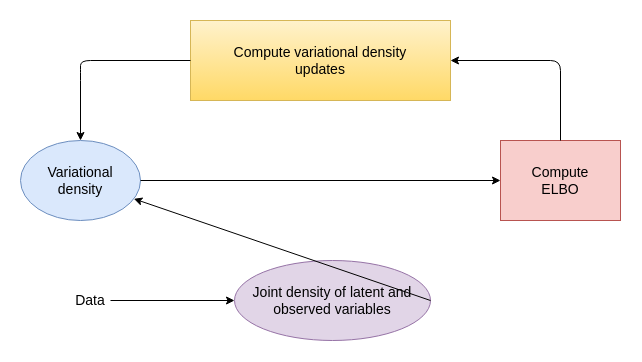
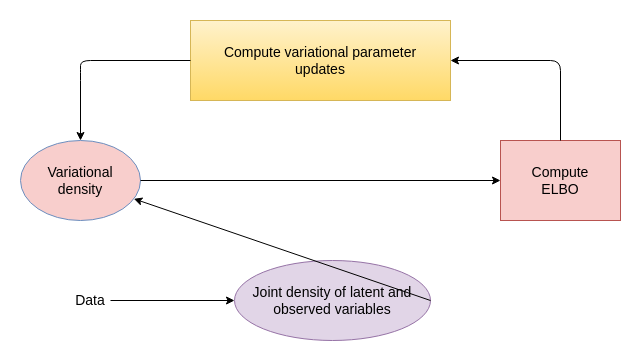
node "Compute variational density updates": label "Compute variational density updates" -> "Compute variational parameter updates"
node "Variational density": fillcolor #dae8fc -> #f8cecc
